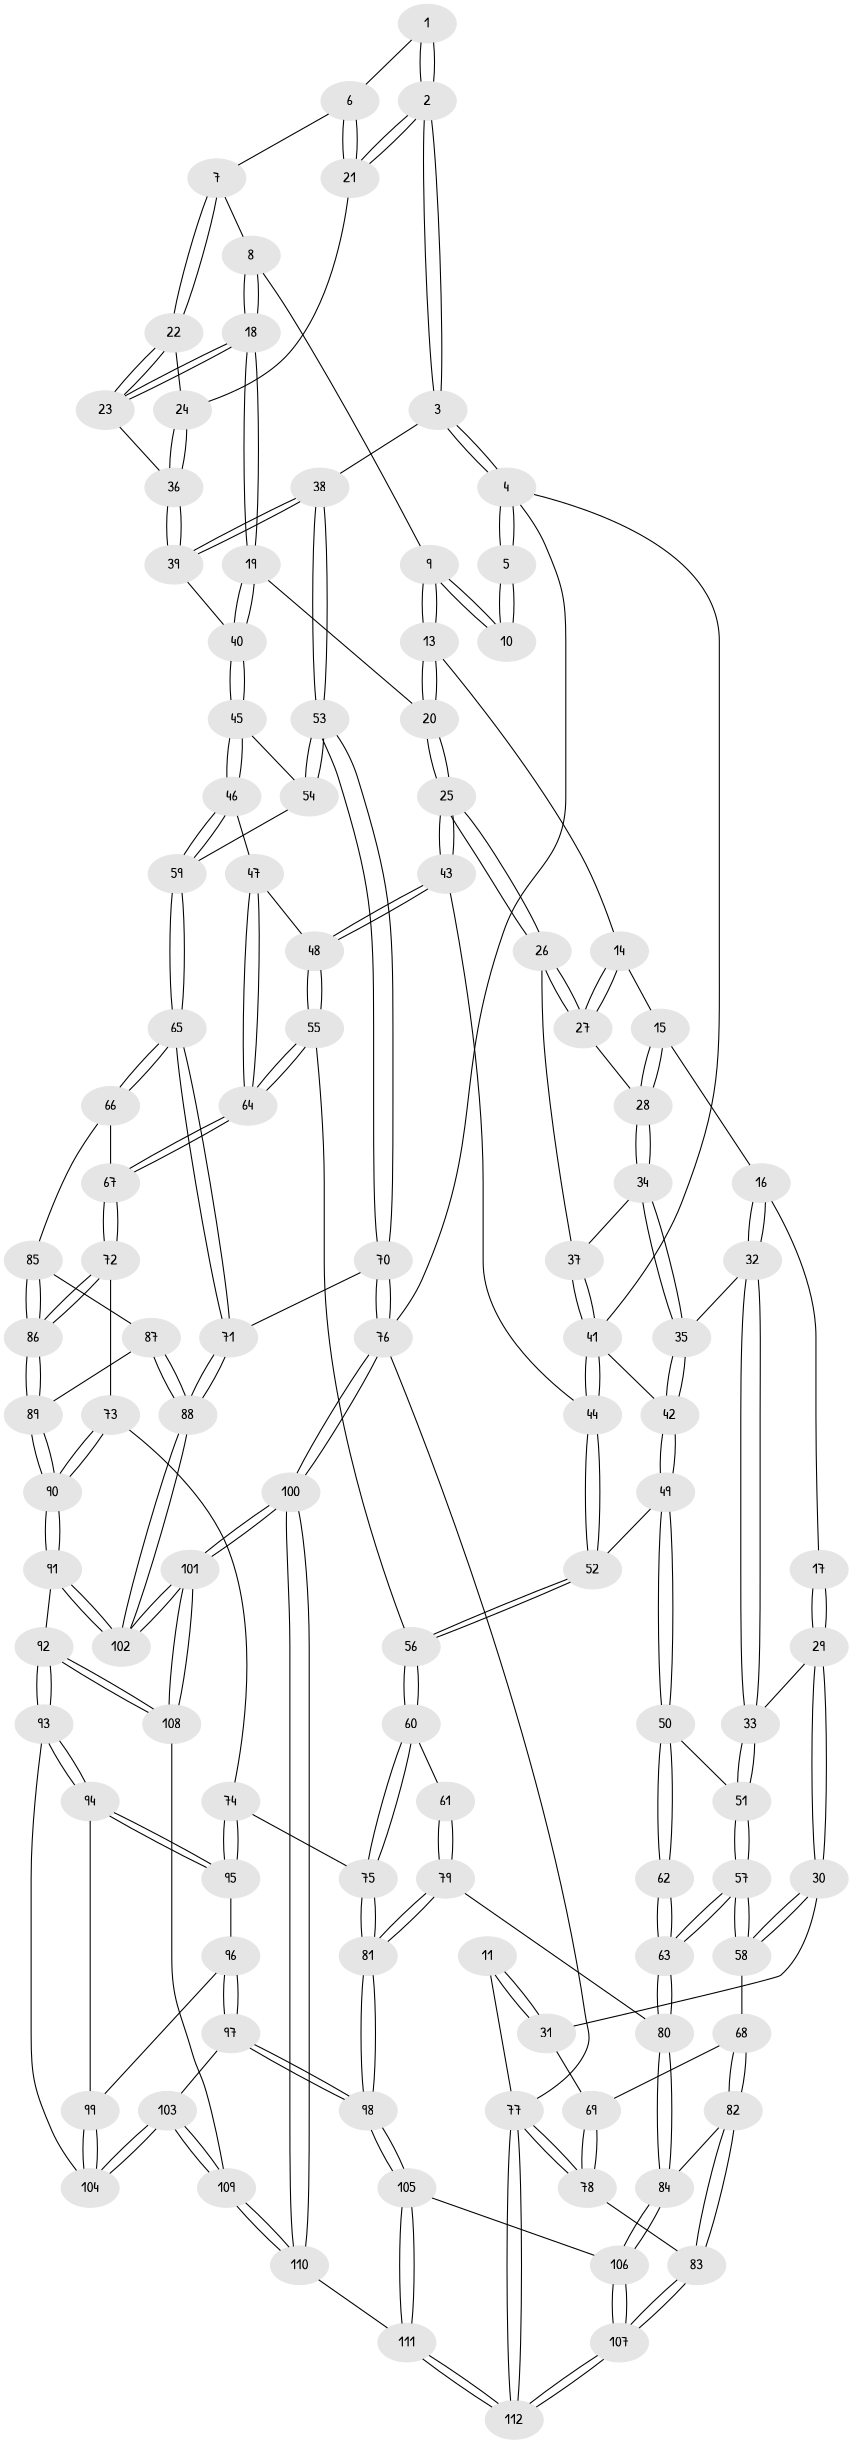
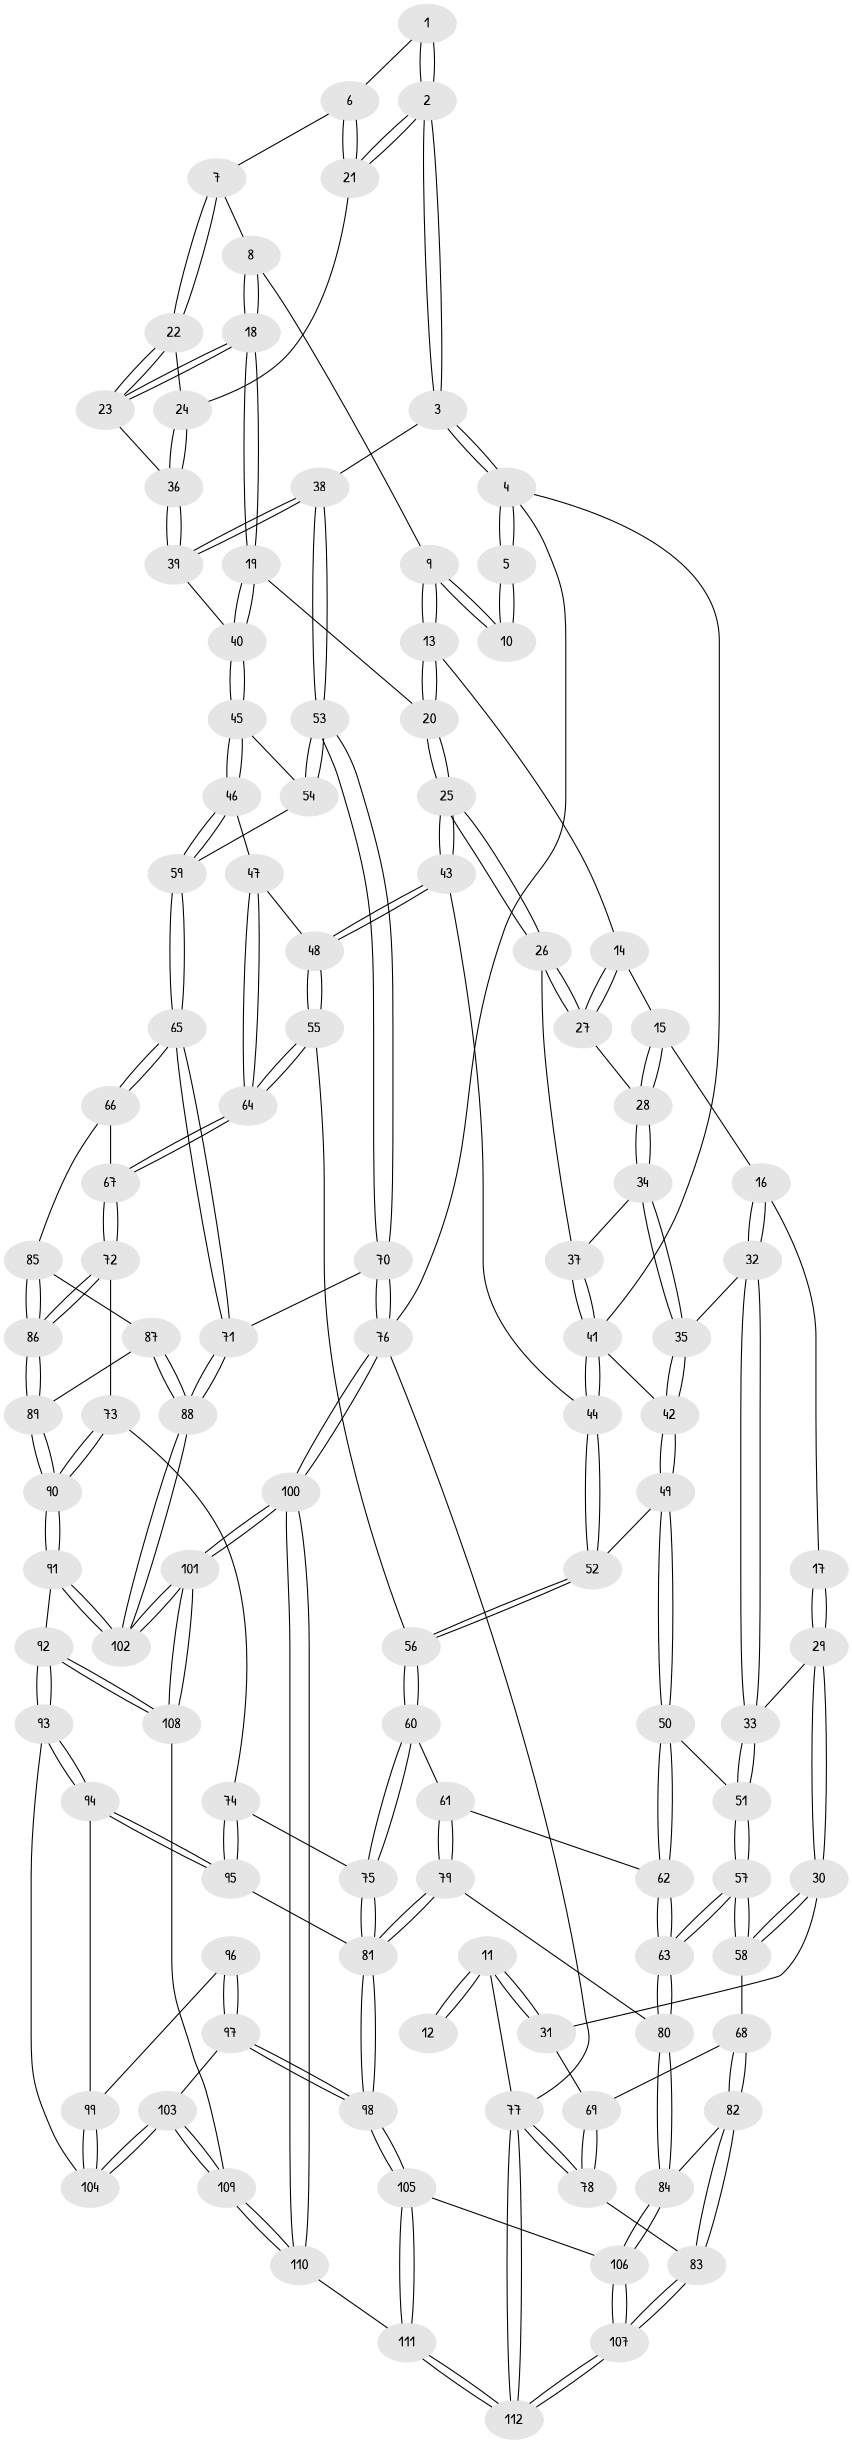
edge "61" -- "62": added
edge "95" -- "96": now "95" -- "81"
node "12": added
